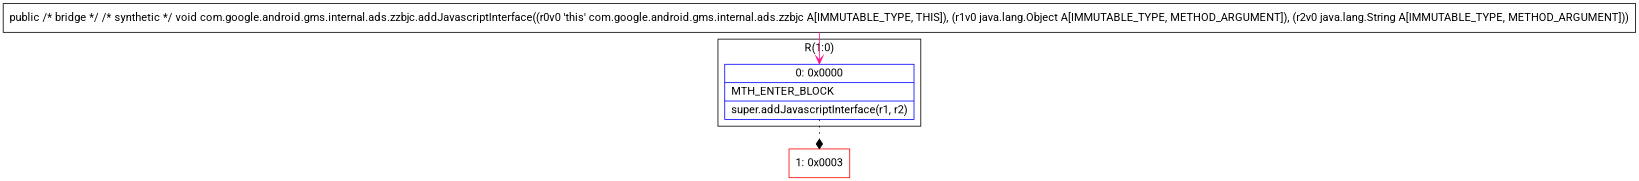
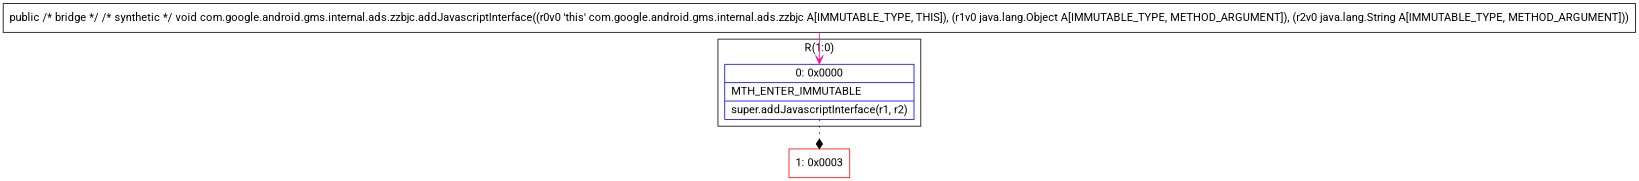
node "0: 0x0000": text "MTH_ENTER_BLOCK" -> "MTH_ENTER_IMMUTABLE"
